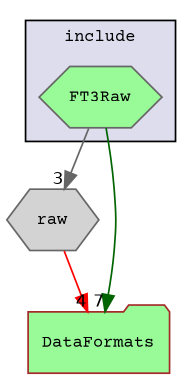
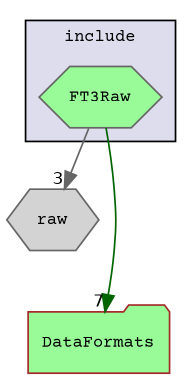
edge "raw" -> "DataFormats": removed
